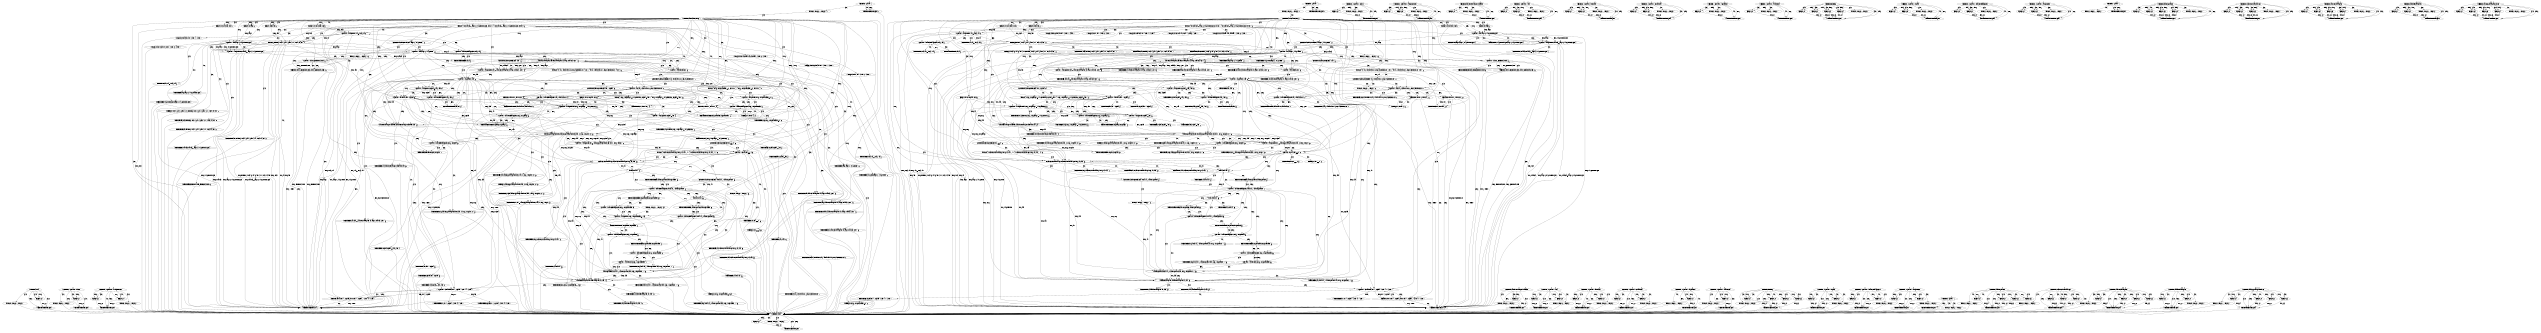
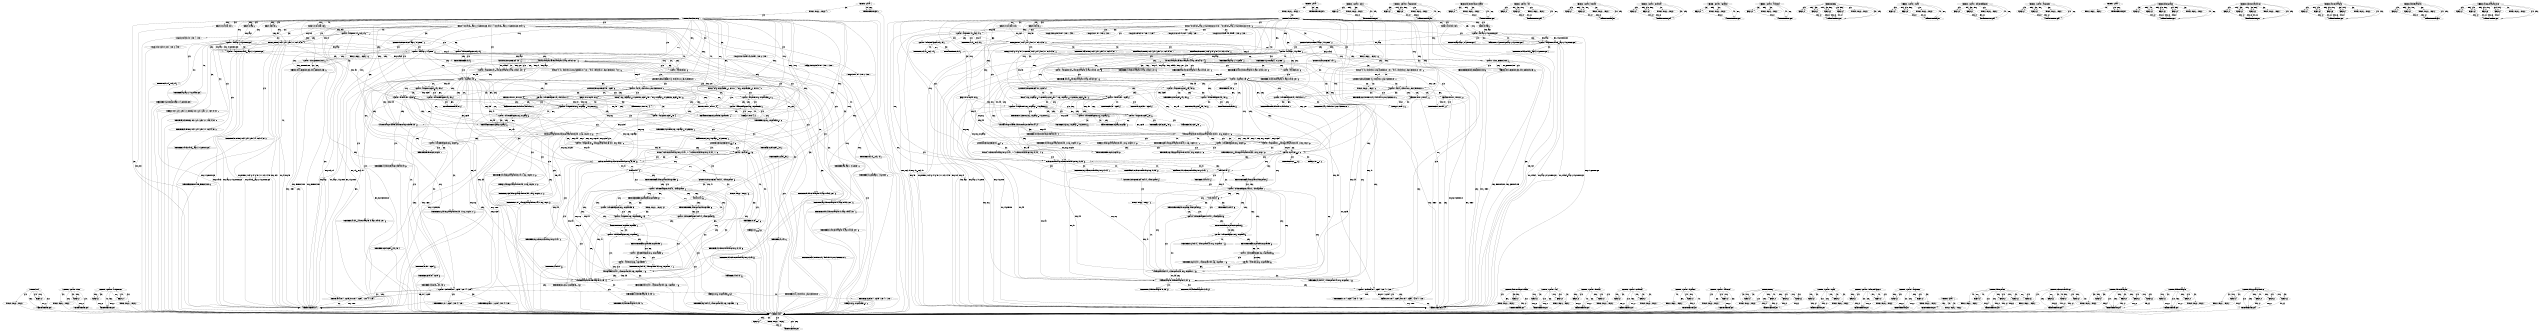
edge "<(<operator>.conditional,err ? : copied)<SUB>44</SUB>>" -> "<(IDENTIFIER,err,err ? : copied)<SUB>44</SUB>>": label "DDG: err" -> "AST: "
edge "<(<operator>.conditional,err ? : copied)<SUB>44</SUB>>" -> "<(IDENTIFIER,copied,err ? : copied)<SUB>44</SUB>>": label "DDG: len" -> "AST: "
edge "<(<operator>.conditional,err ? : copied)<SUB>41</SUB>>" -> "<(IDENTIFIER,copied,err ? : copied)<SUB>41</SUB>>": now "<(<operator>.conditional,err ? : copied)<SUB>44</SUB>>" -> "<(IDENTIFIER,copied,err ? : copied)<SUB>41</SUB>>"
